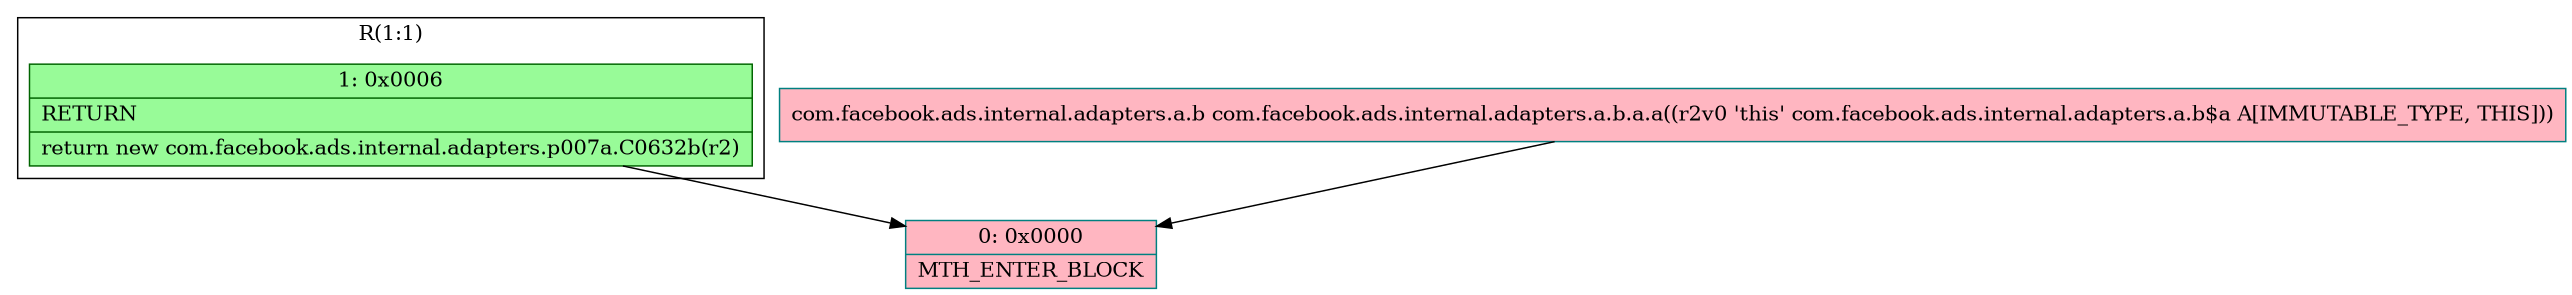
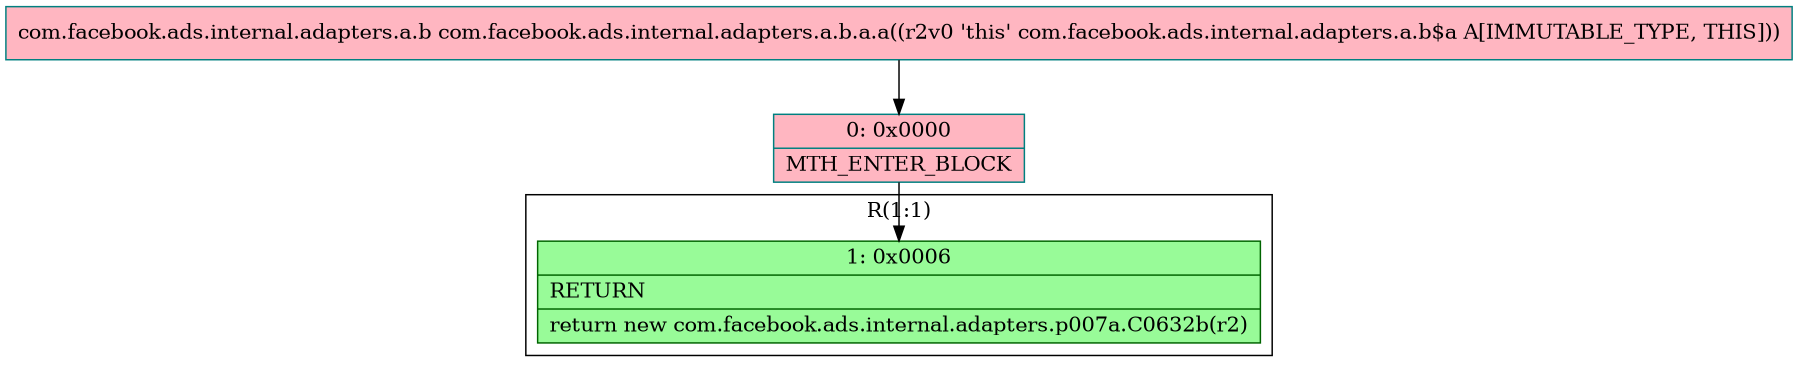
edge "1: 0x0006" -> "0: 0x0000": reversed
